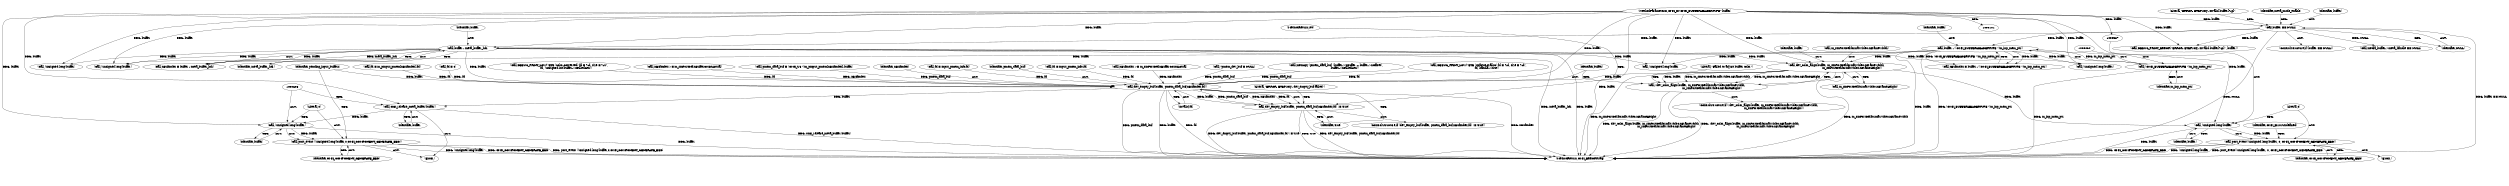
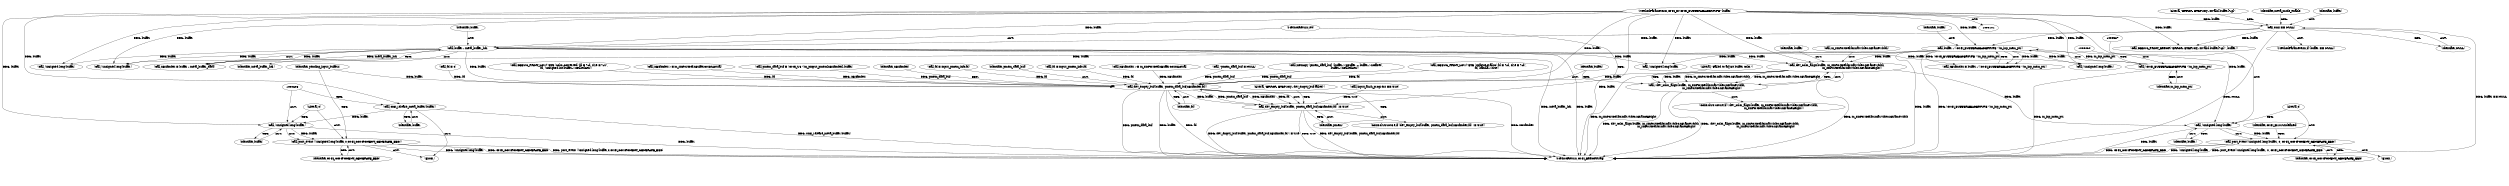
edge "(MethodParameterIn,OMX_IN OMX_BUFFERHEADERTYPE* buffer)" -> "1000587": now "(MethodParameterIn,OMX_IN OMX_BUFFERHEADERTYPE* buffer)" -> "(Call,buffer - ((OMX_BUFFERHEADERTYPE *)m_inp_mem_ptr))"
edge "(MethodParameterIn,OMX_IN OMX_BUFFERHEADERTYPE* buffer)" -> "1000101": label "CFG: " -> "AST: "
node "(Call,buffer == NULL)": label "(Call,buffer == NULL)" -> "(Call,omx == NULL)"
node "(ControlStructure,if (buffer == NULL))": label "(ControlStructure,if (buffer == NULL))" -> "(MethodParameterIn,if (buffer == NULL))"
node "(Call,media_buffer->meta_handle == NULL)": removed
edge "(Call,buffer - meta_buffer_hdr)" -> "(Identifier,meta_buffer_hdr)": label "CFG: " -> "AST: "
edge "(Call,buffer - ((OMX_BUFFERHEADERTYPE *)m_inp_mem_ptr))" -> "(Call,(OMX_BUFFERHEADERTYPE *)m_inp_mem_ptr)": label "AST: " -> "CFG: "
edge "(Identifier,meta_buffer_hdr)" -> "(Call,buffer - meta_buffer_hdr)": now "(MethodReturn,ret)" -> "(Call,buffer - meta_buffer_hdr)"
node "(Call,nBufIndex = buffer - meta_buffer_hdr)": label "(Call,nBufIndex = buffer - meta_buffer_hdr)" -> "(Call,nBufIndex = buffer - meta_buffer_data)"
node "(Call,fd = m_pInput_pmem[nBufIndex].fd)": removed
node "(Call,*pmem_dev_buf = NULL)": label "(Call,*pmem_dev_buf = NULL)" -> "(Call,*pmem_data_buf = NULL)"
edge "(Identifier,nBufIndex)" -> "(Call,dev_empty_buf(buffer, pmem_data_buf,nBufIndex,fd))": label "AST: " -> "EBD: "
node "(Call,input_flush_progress == true)": added
node "(Call,m_sInPortDef.format.video.nFrameHeight)": removed
edge "(Call,dev_empty_buf(buffer, pmem_data_buf,nBufIndex,fd))" -> "(Call,omx_release_meta_buffer(buffer))": removed, label "DDG: buffer"
node "(Invalid,fd)": label "(Invalid,fd)" -> "(Identifier,fd)"
node "(Identifier,true)": label "(Identifier,true)" -> "(Identifier,pmem)"
